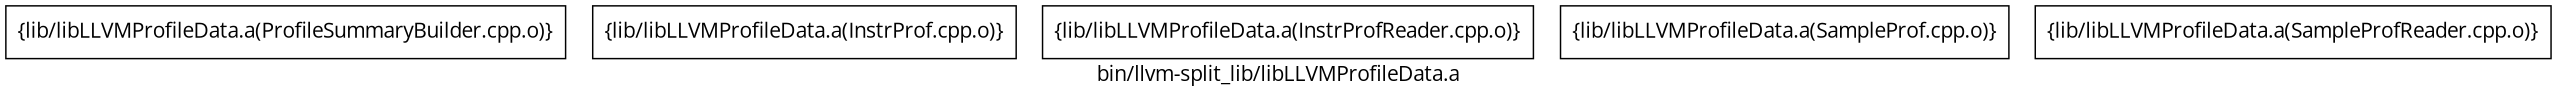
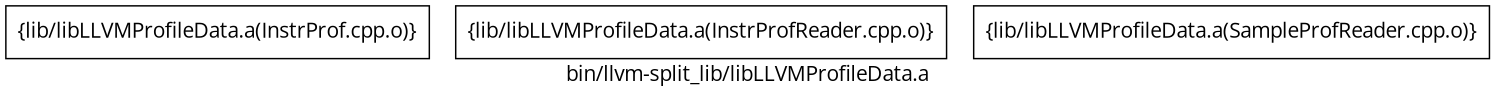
node "{lib/libLLVMProfileData.a(ProfileSummaryBuilder.cpp.o)}": removed
node "{lib/libLLVMProfileData.a(SampleProf.cpp.o)}": removed
